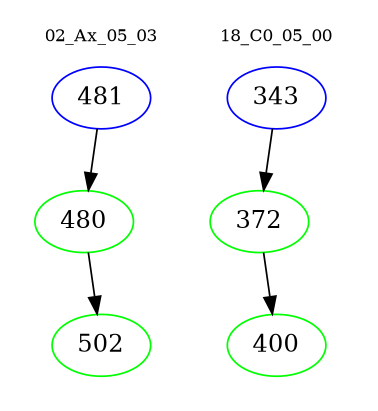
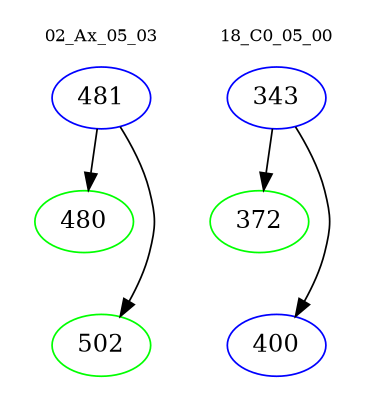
edge "480" -> "502": now "481" -> "502"
edge "372" -> "400": now "343" -> "400"
node "400": color green -> blue
